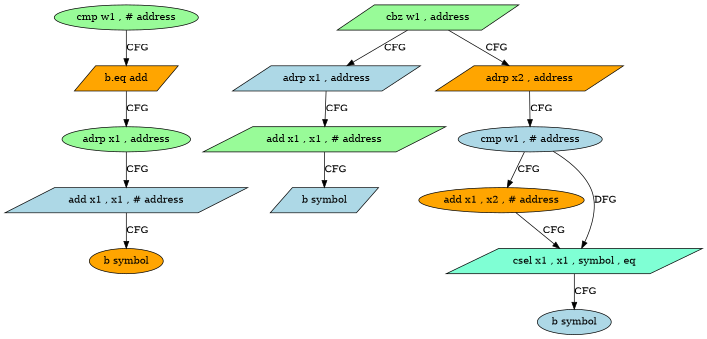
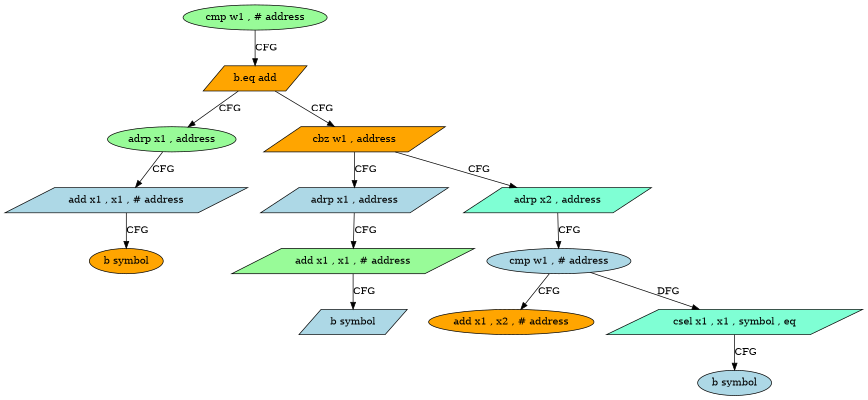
node "cbz w1 , address": fillcolor palegreen -> orange
node "adrp x2 , address": fillcolor orange -> aquamarine
edge "b.eq add" -> "cbz w1 , address": added, label "CFG"
edge "add x1 , x2 , # address" -> "csel x1 , x1 , symbol , eq": removed, label "CFG"
